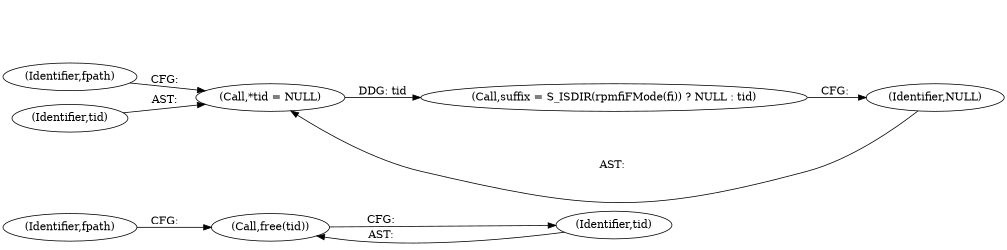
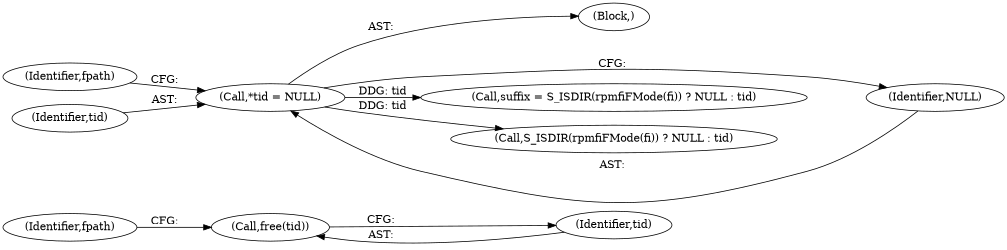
node "(Block,)": added
edge "(Call,suffix = S_ISDIR(rpmfiFMode(fi)) ? NULL : tid)" -> "(Identifier,NULL)": now "(Call,*tid = NULL)" -> "(Identifier,NULL)"
node "(Call,S_ISDIR(rpmfiFMode(fi)) ? NULL : tid)": added
